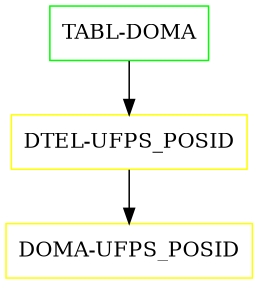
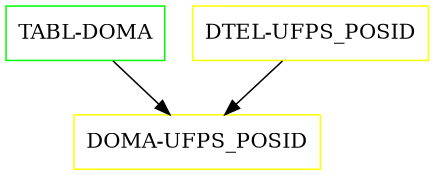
edge "TABL-DOMA" -> "DTEL-UFPS_POSID": now "TABL-DOMA" -> "DOMA-UFPS_POSID"
